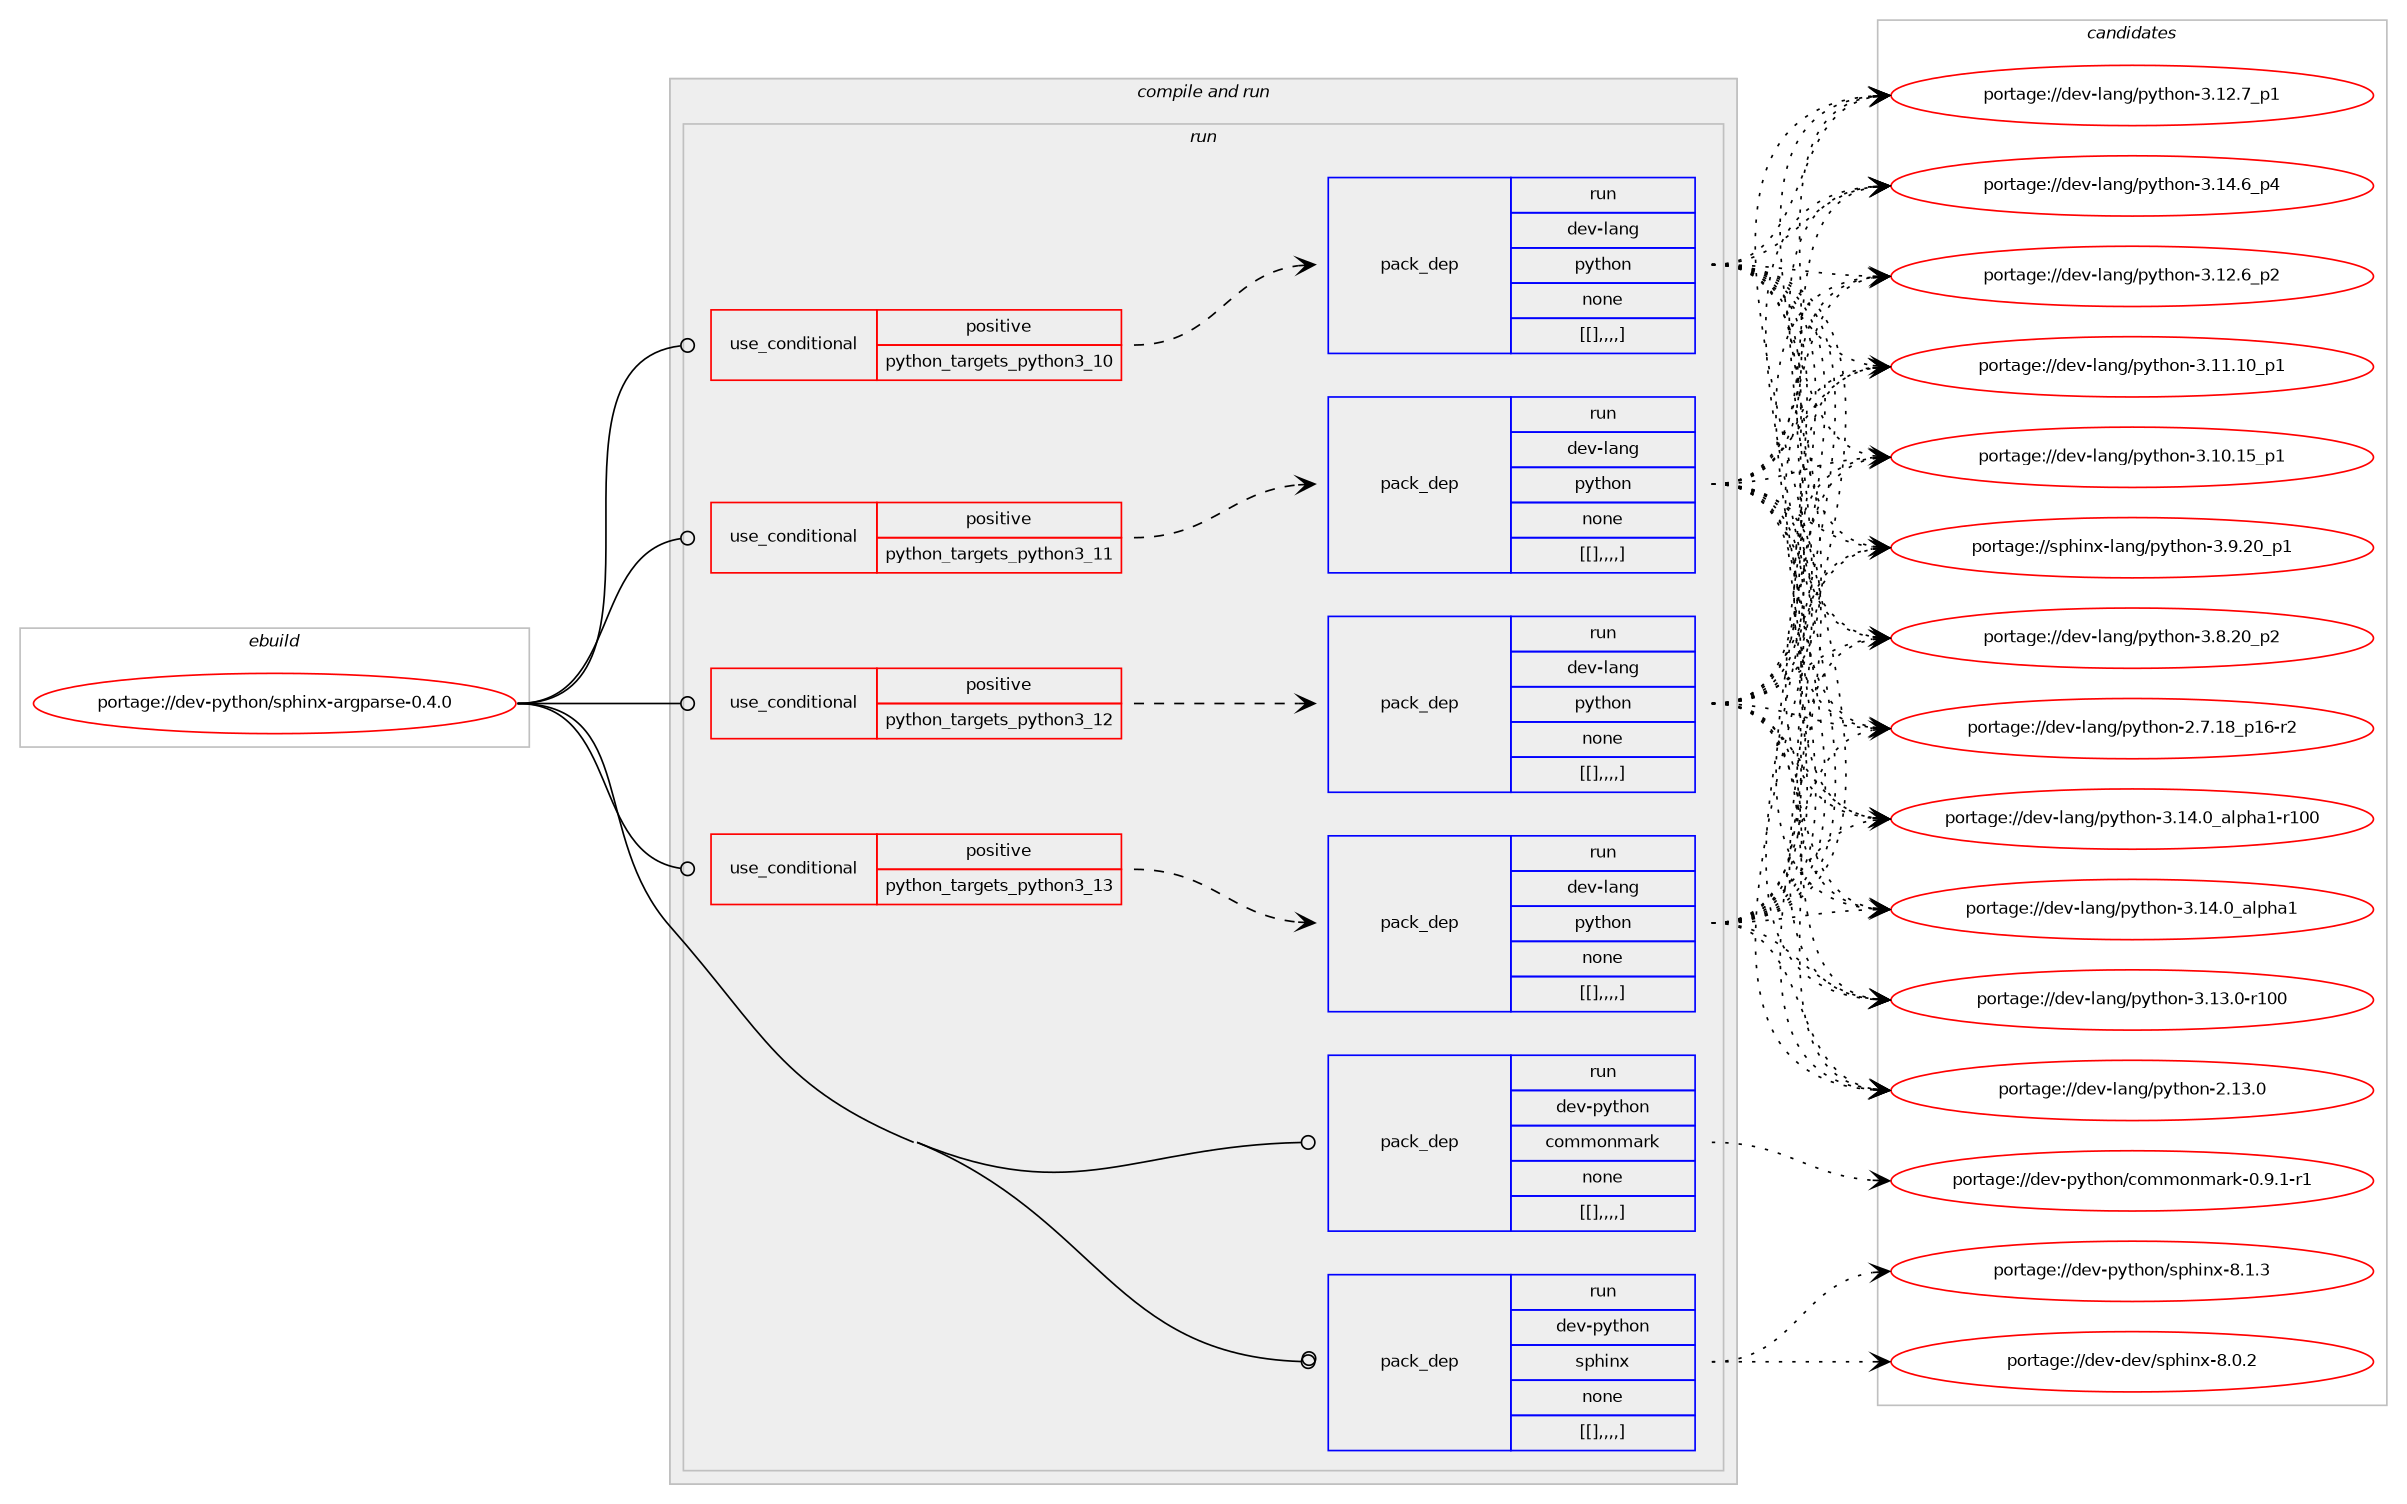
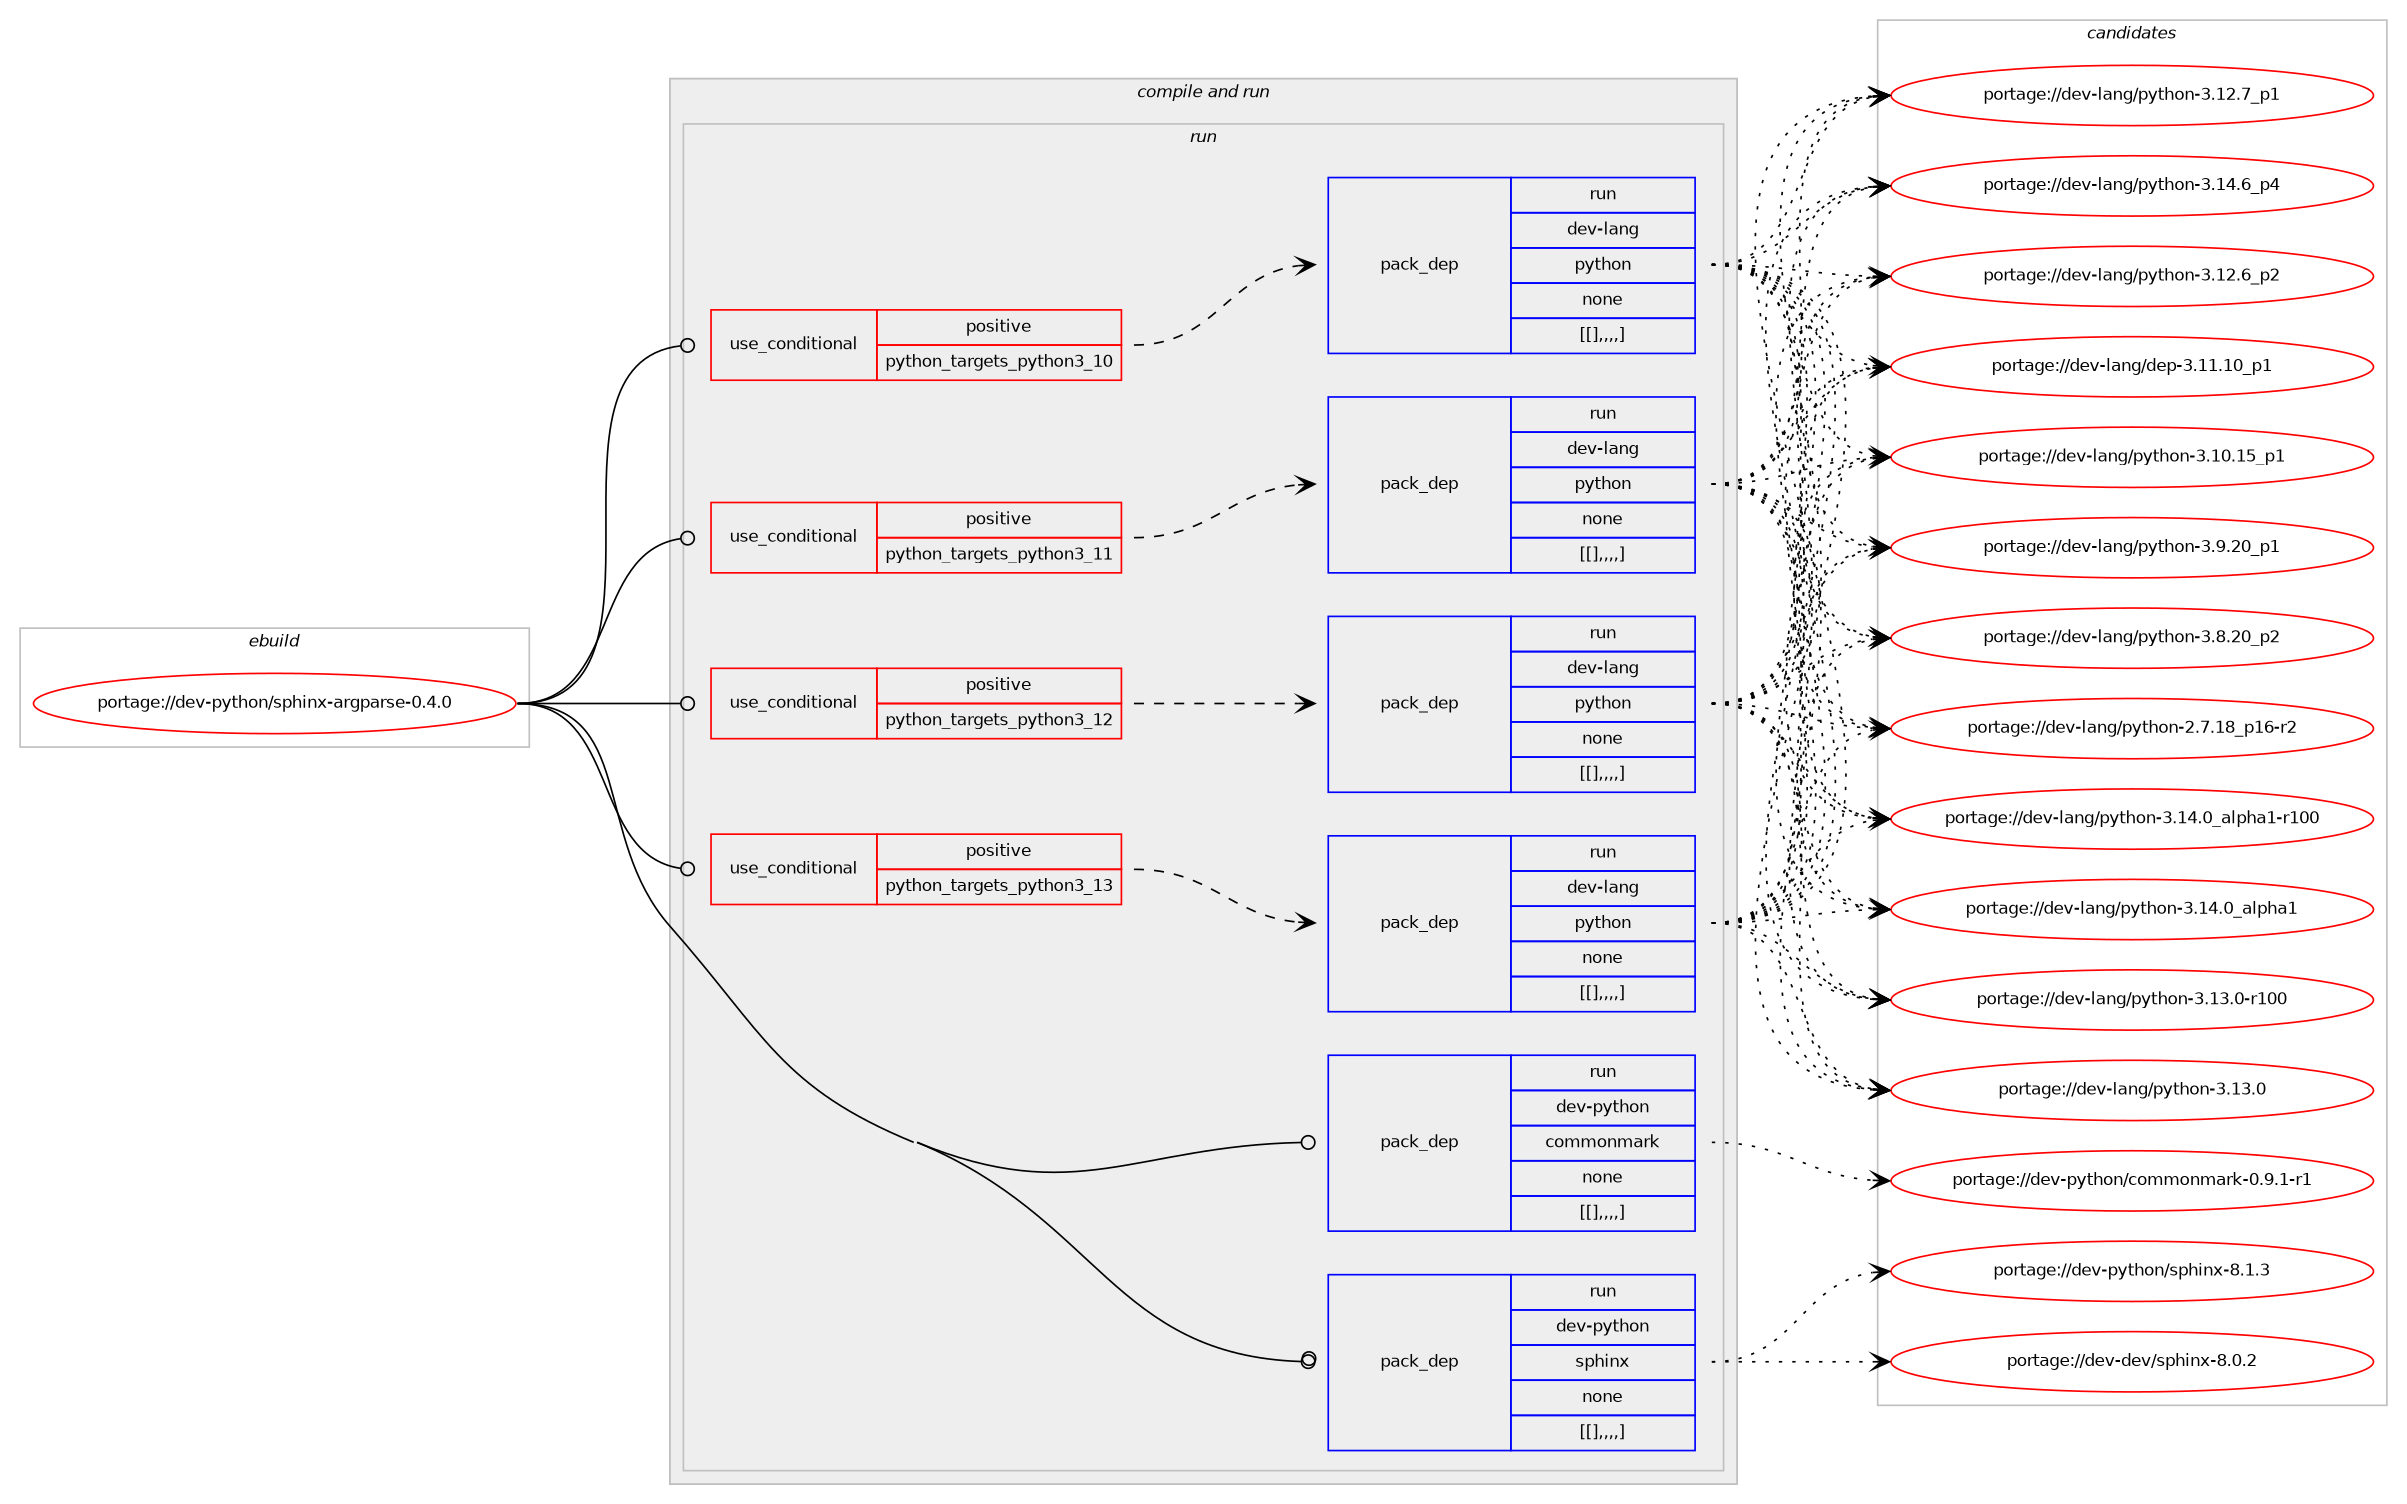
node "portage://dev-lang/python-3.11.10_p1": label "portage://dev-lang/python-3.11.10_p1" -> "portage://dev-lang/dep-3.11.10_p1"
node "portage://sphinx-lang/python-3.9.20_p1": label "portage://sphinx-lang/python-3.9.20_p1" -> "portage://dev-lang/python-3.9.20_p1"
node "portage://dev-lang/python-2.13.0": label "portage://dev-lang/python-2.13.0" -> "portage://dev-lang/python-3.13.0"
